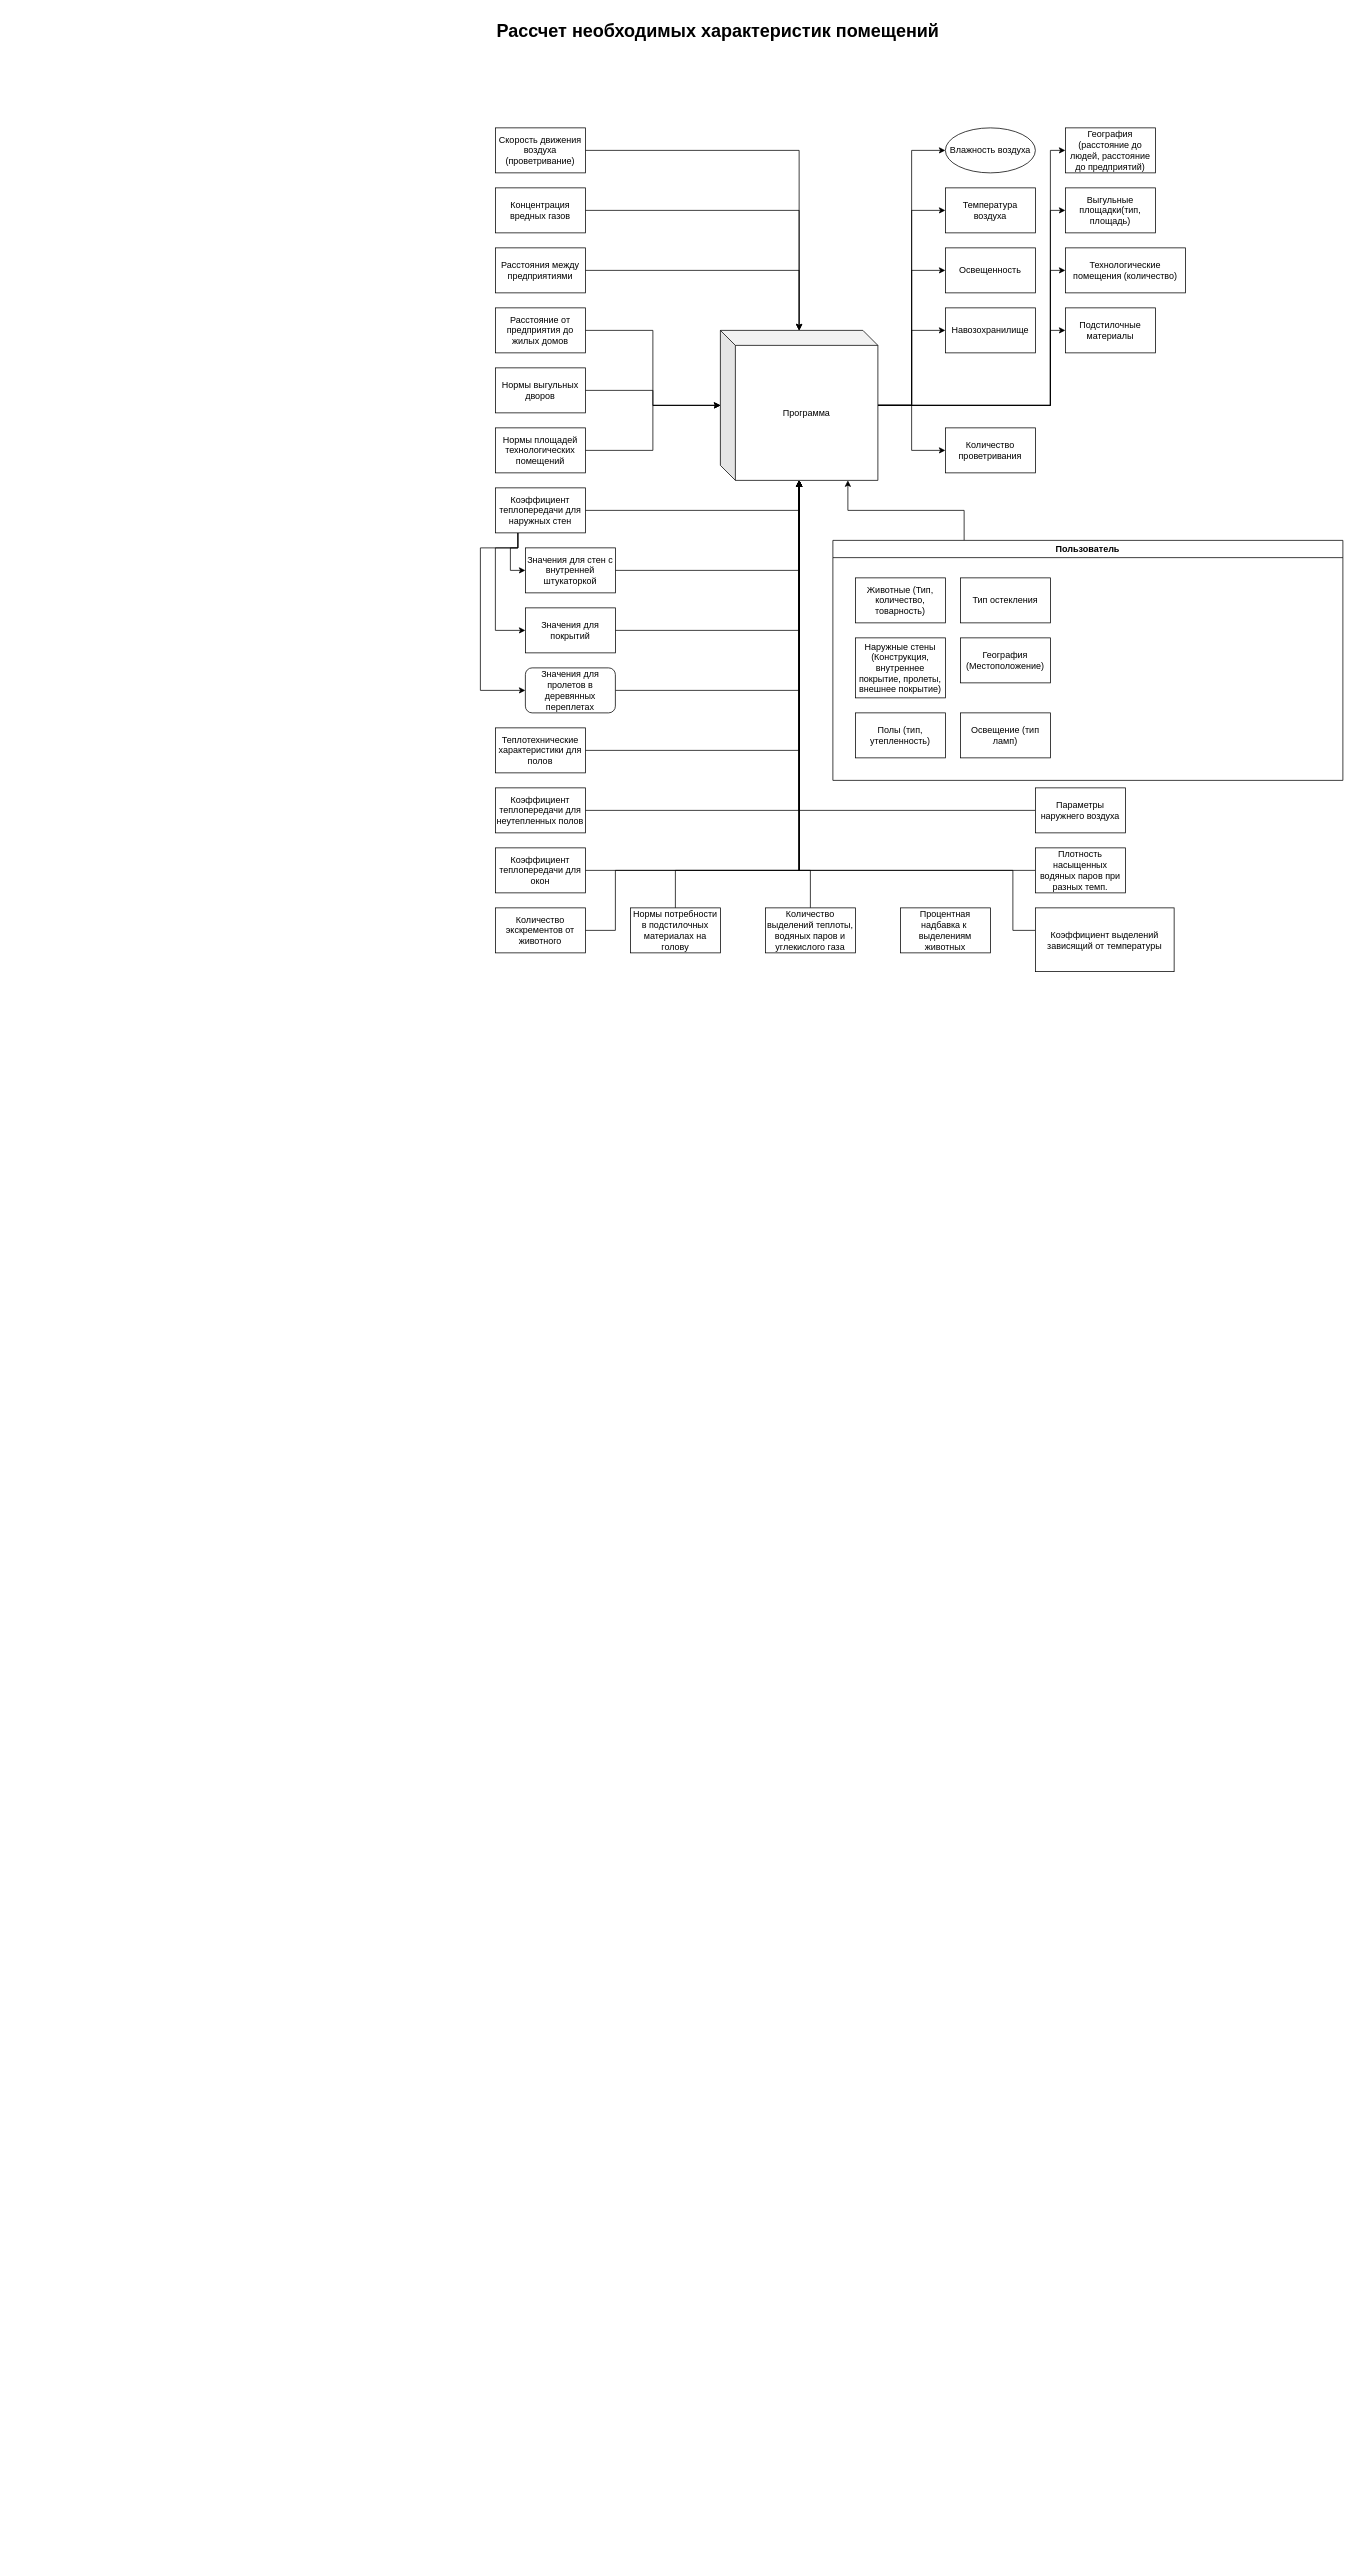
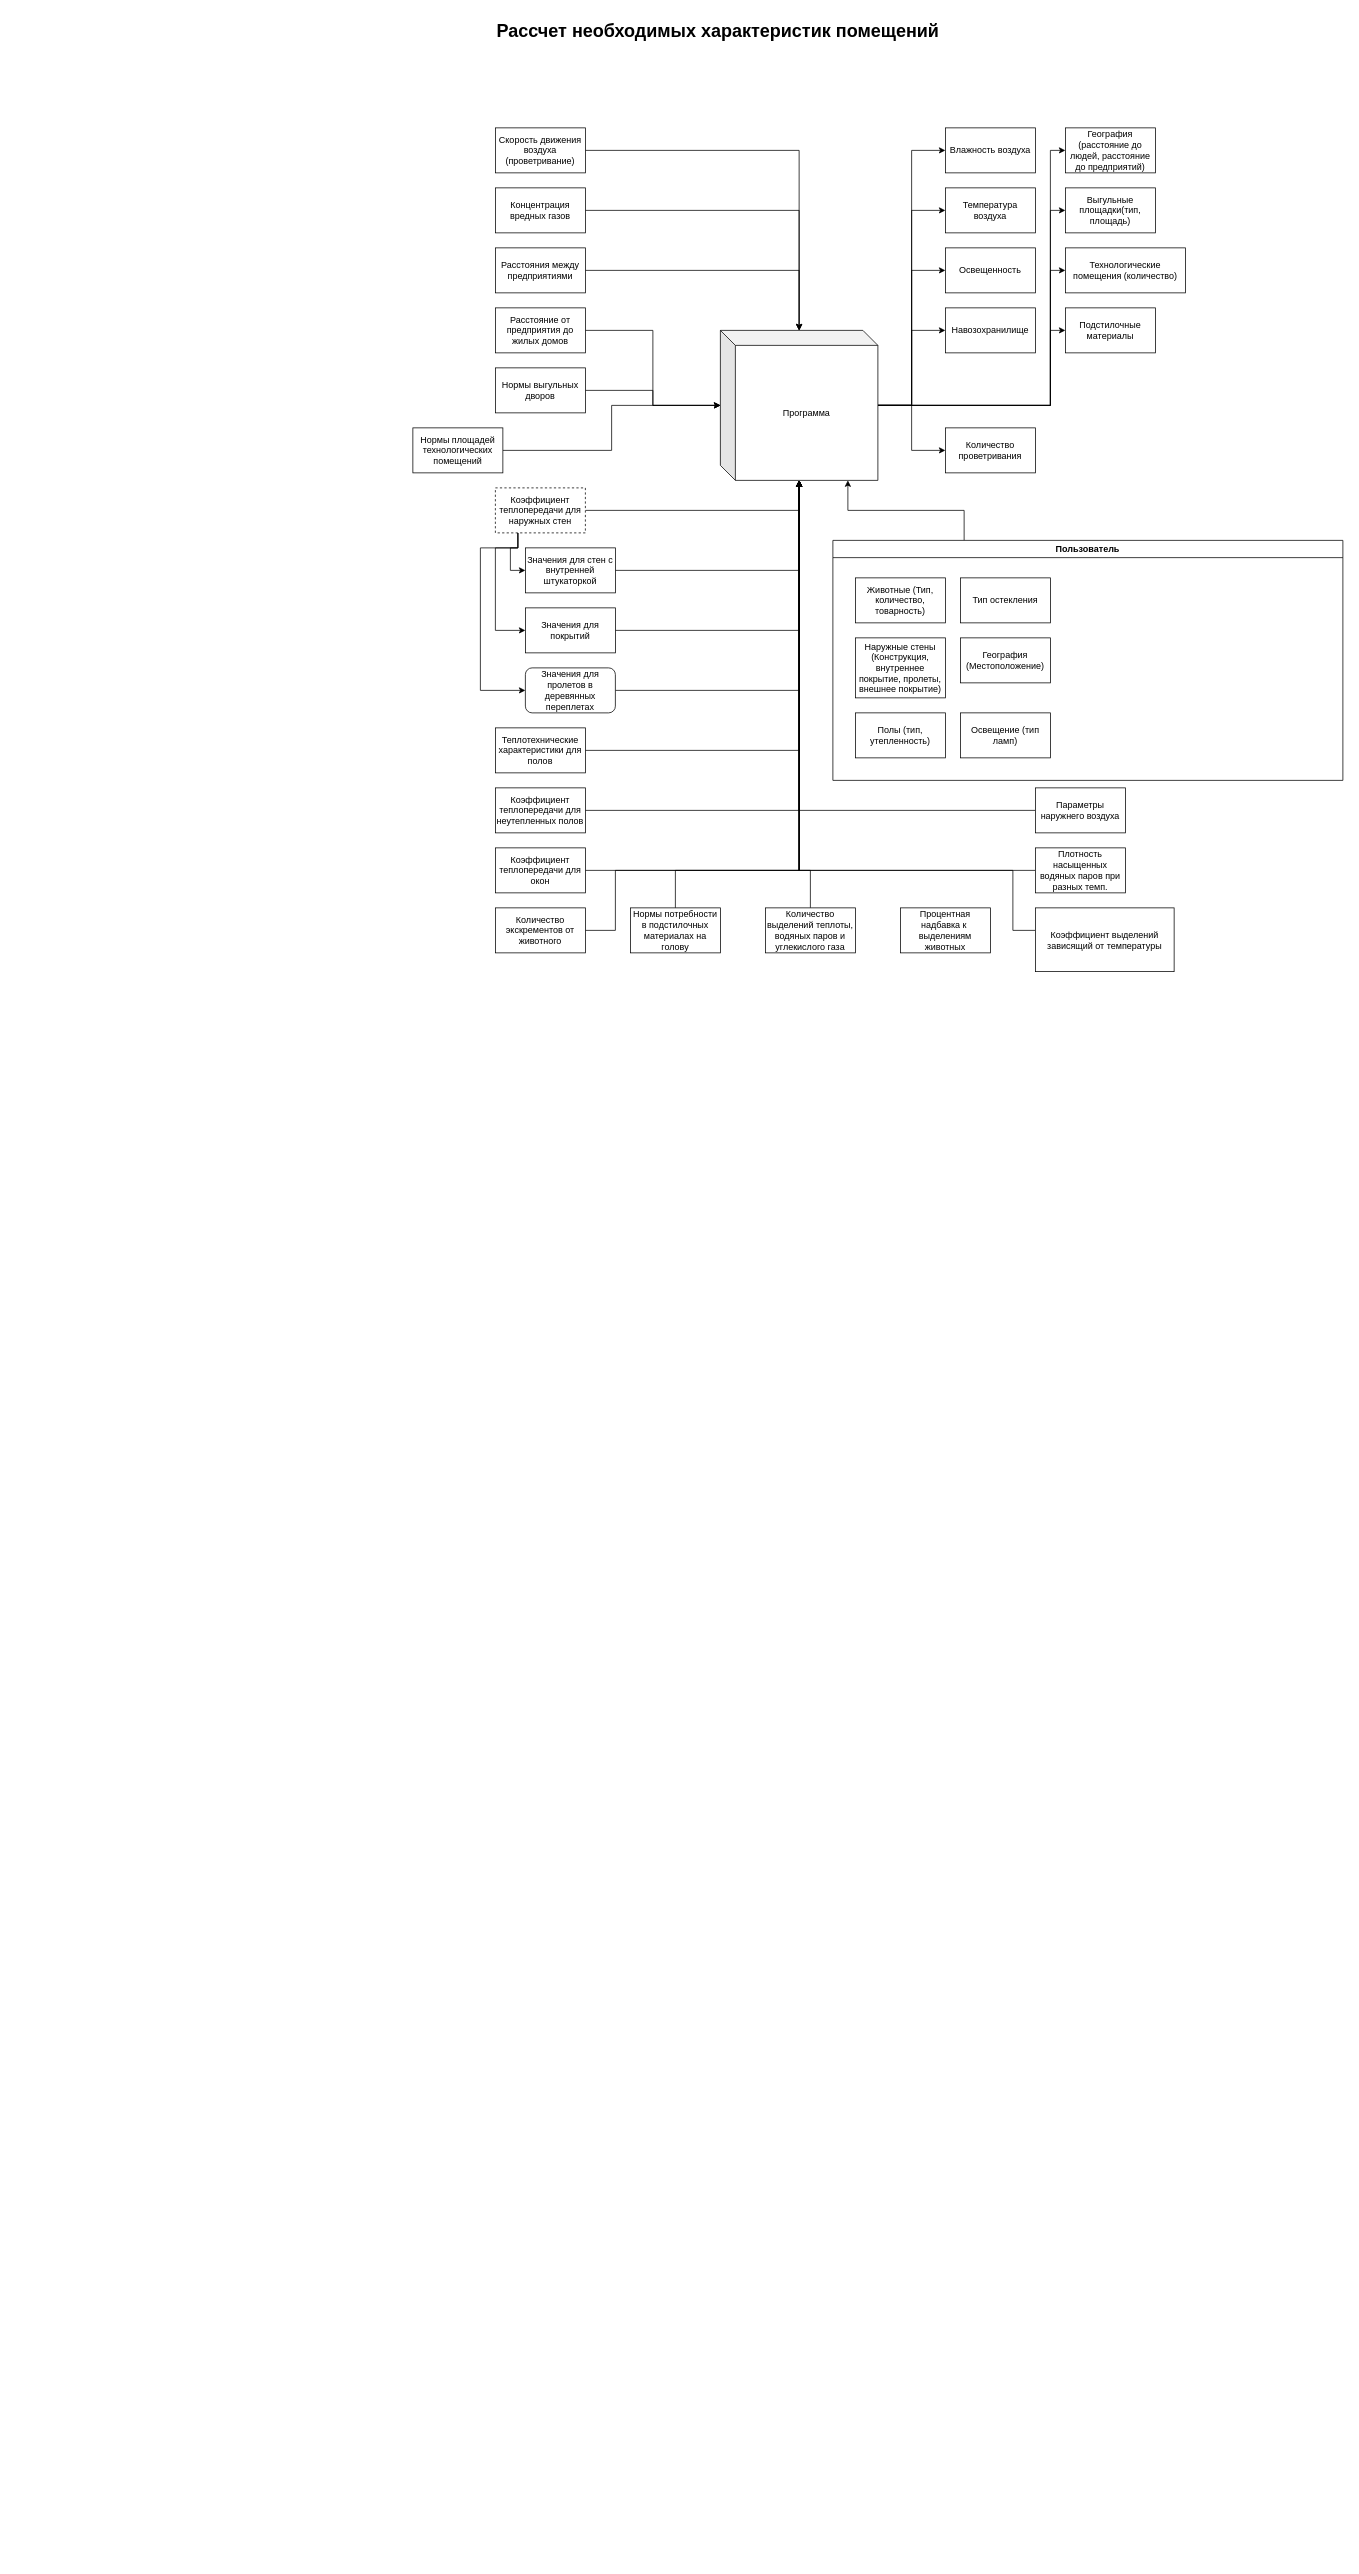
node "Влажность воздуха": shape ellipse -> rectangle
node "Нормы площадей технологических помещений": moved (540, 450) -> (458, 450)
node "Коэффициент теплопередачи для наружных стен": style solid -> dashed
